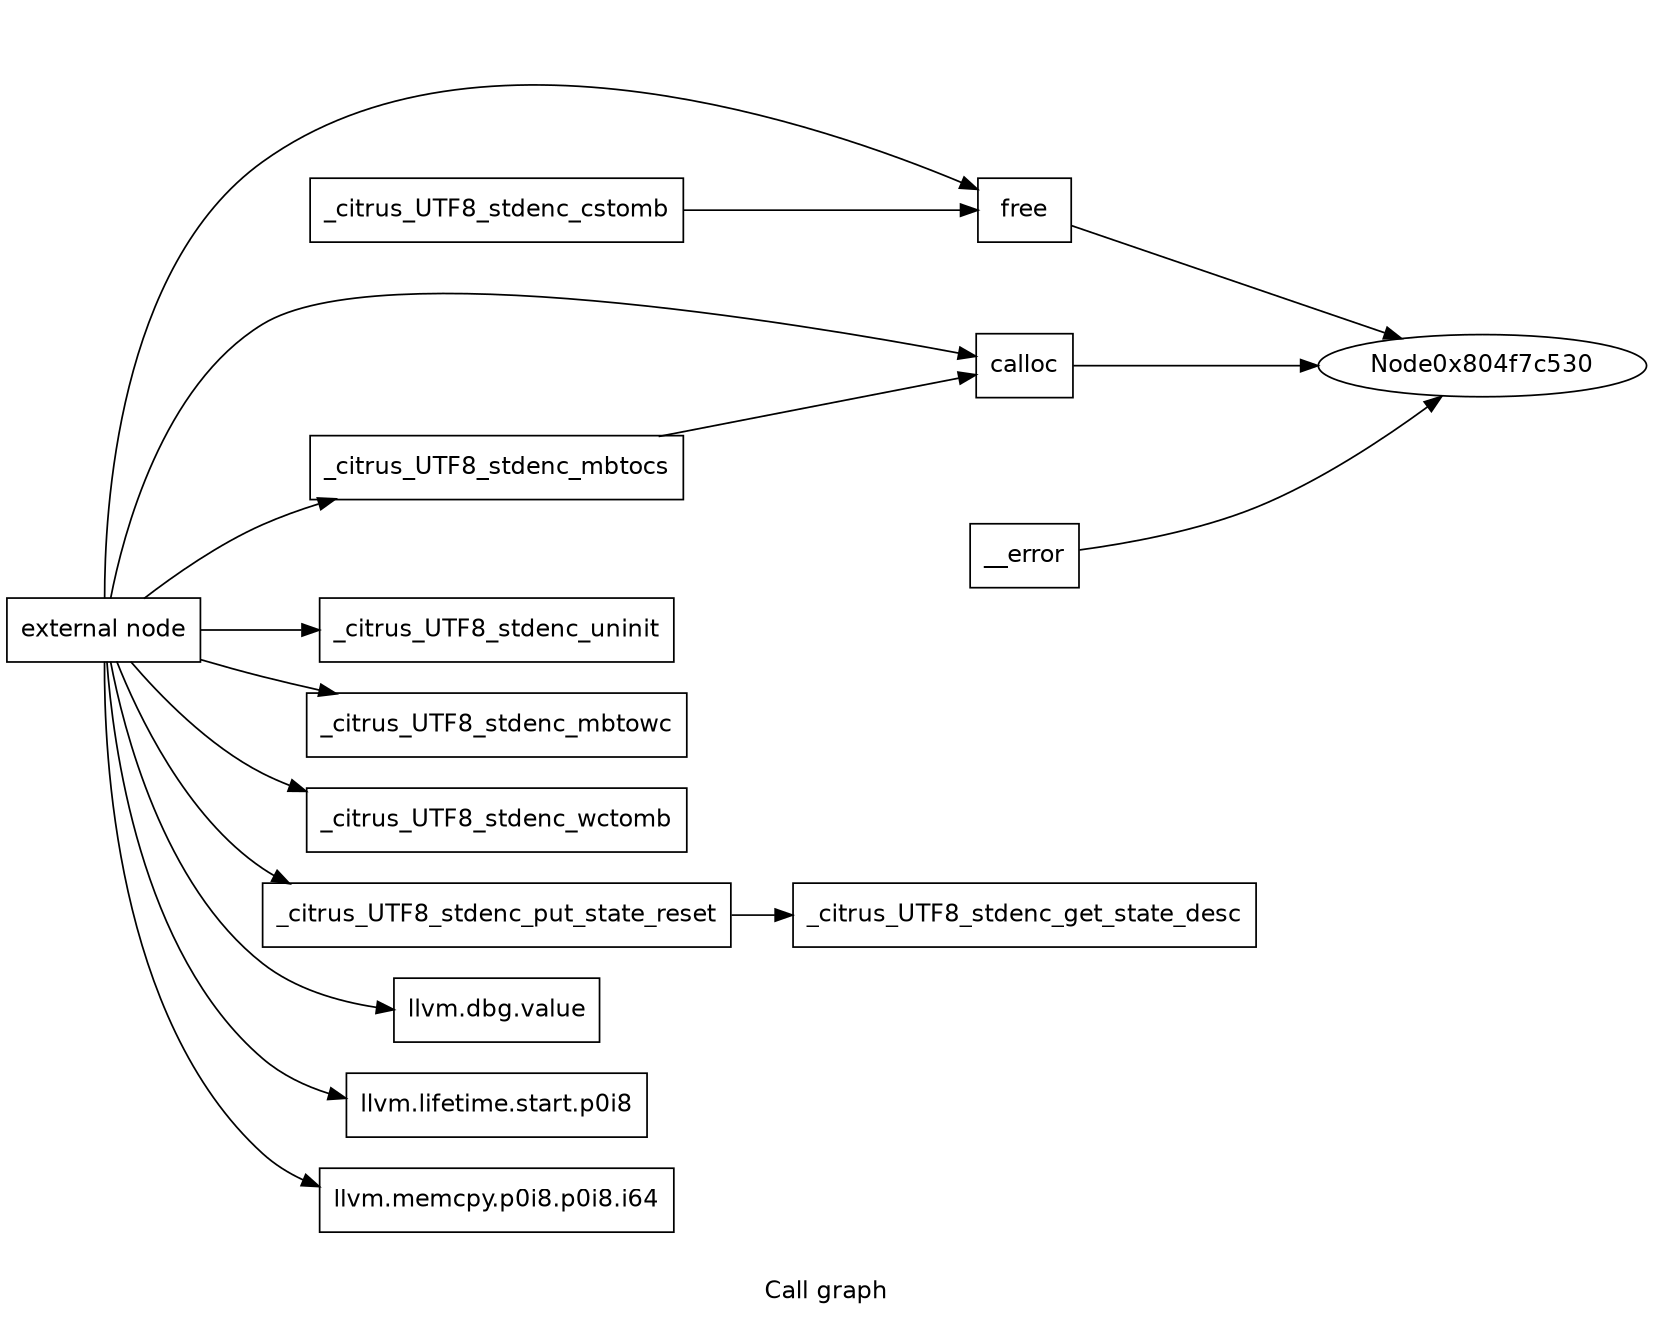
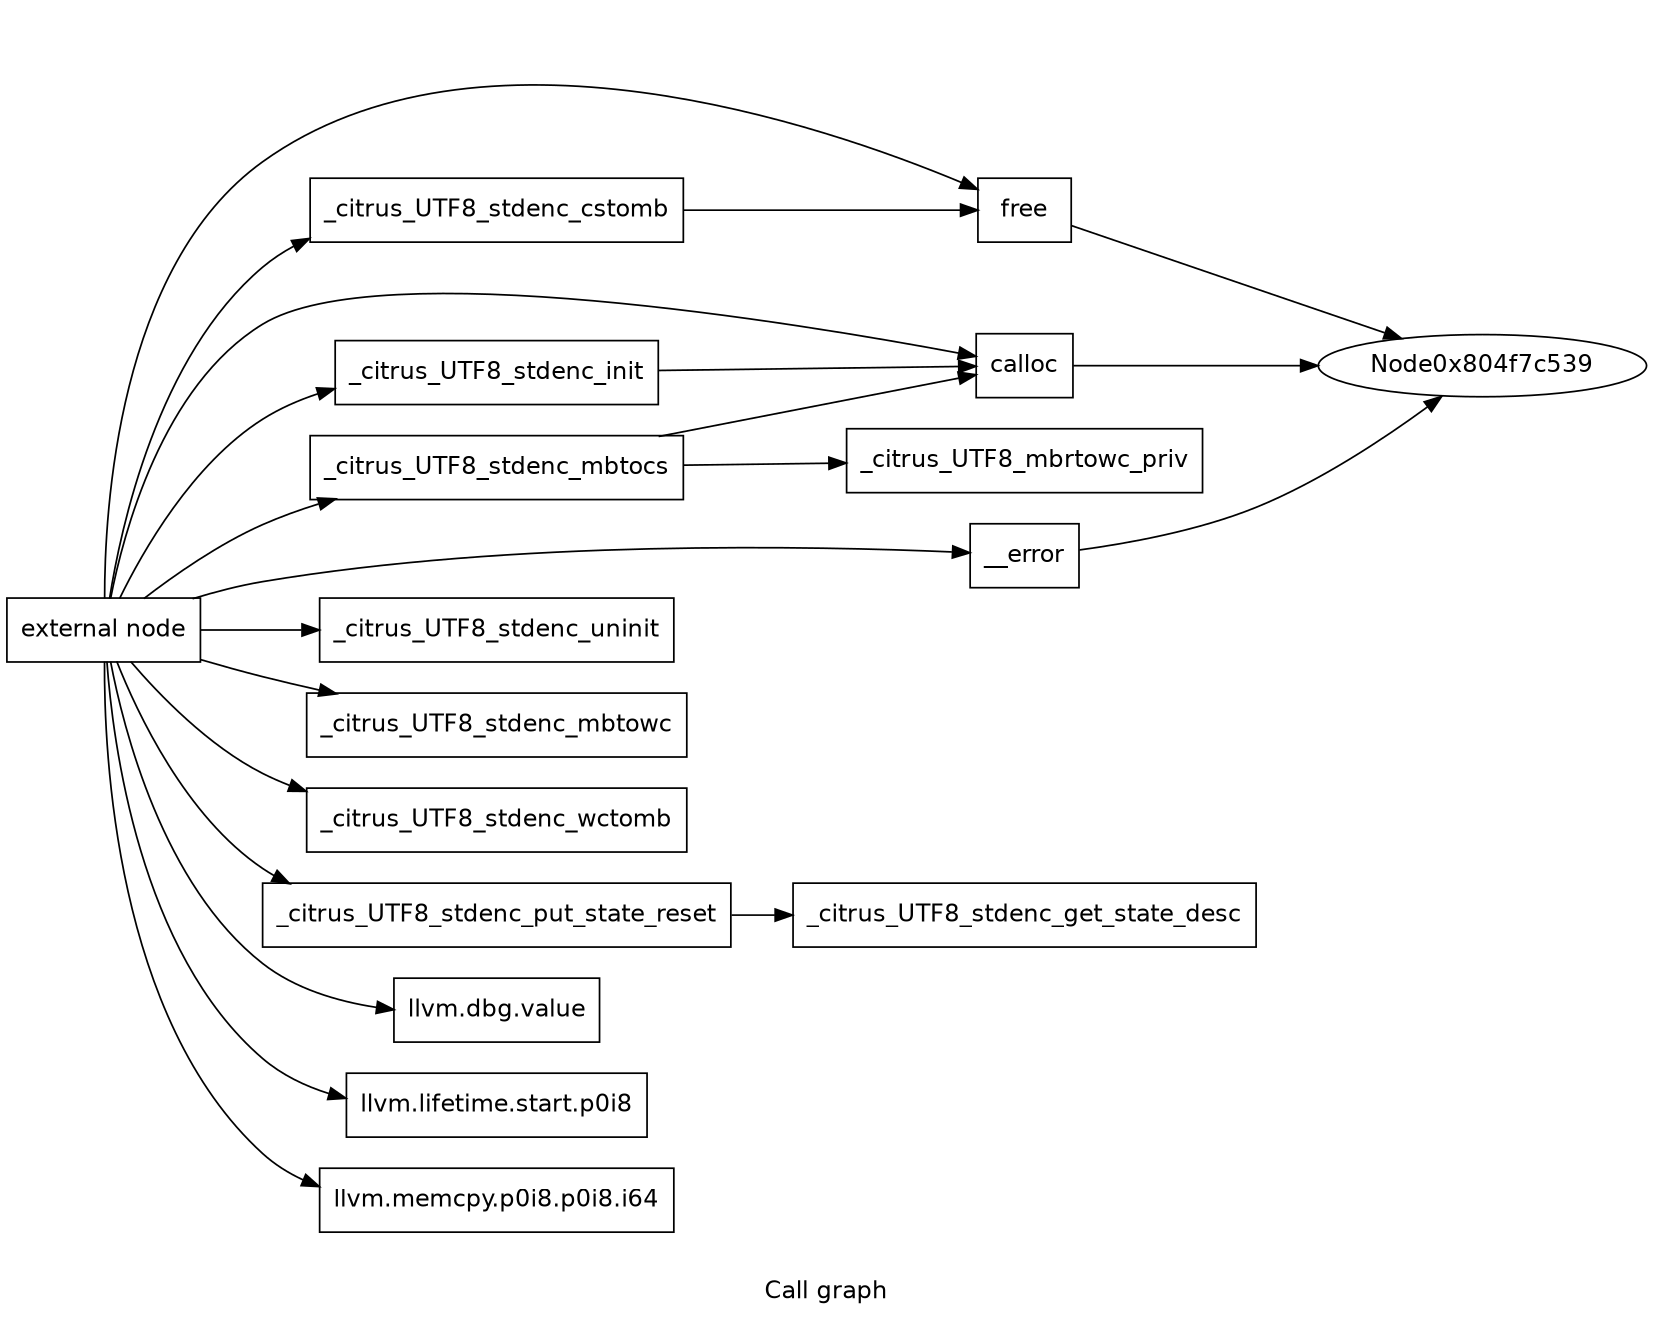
node "Node0x804f7c530": label "Node0x804f7c530" -> "Node0x804f7c539"
node "_citrus_UTF8_stdenc_init": added
edge "external node" -> "_citrus_UTF8_stdenc_cstomb": added
node "_citrus_UTF8_mbrtowc_priv": added
edge "external node" -> "__error": added
